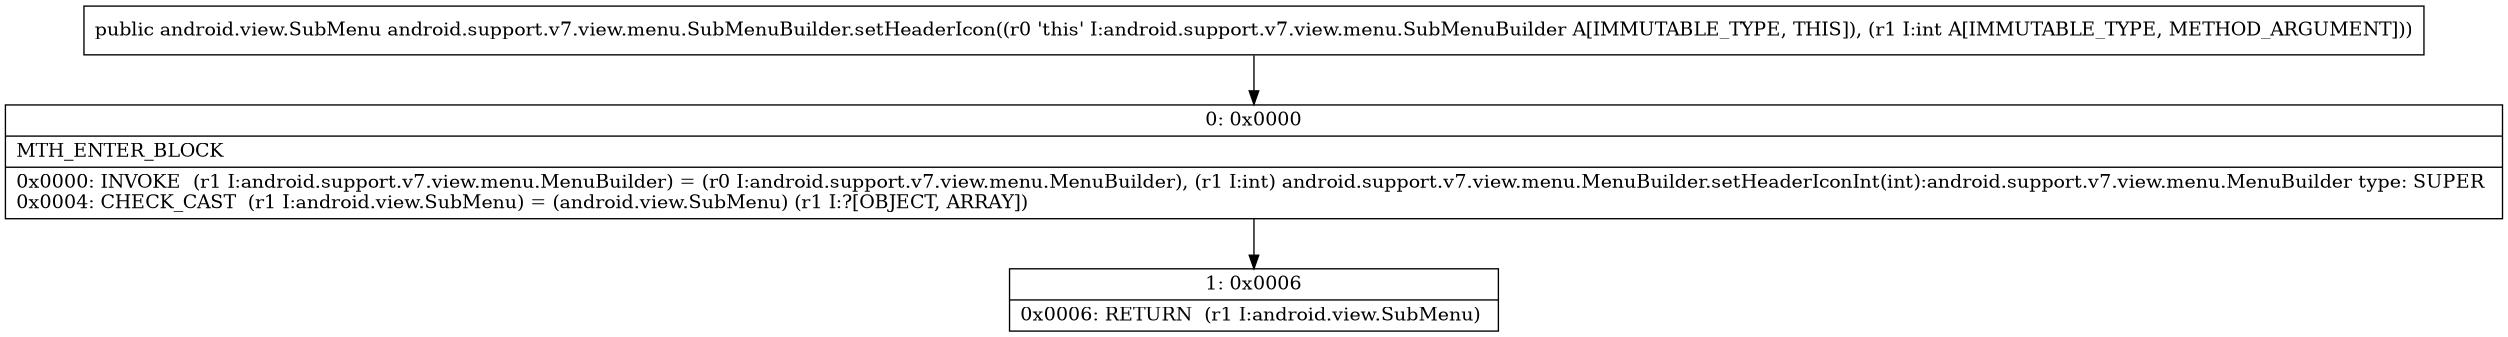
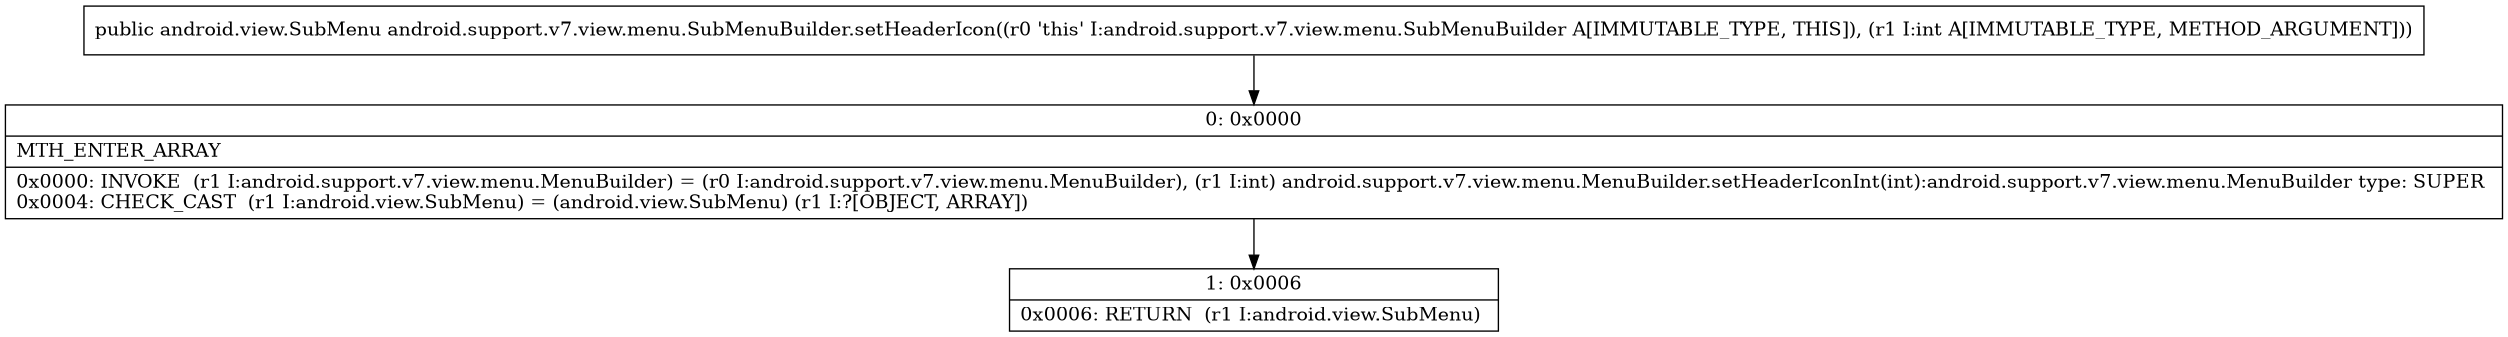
node "0: 0x0000": text "MTH_ENTER_BLOCK" -> "MTH_ENTER_ARRAY"
